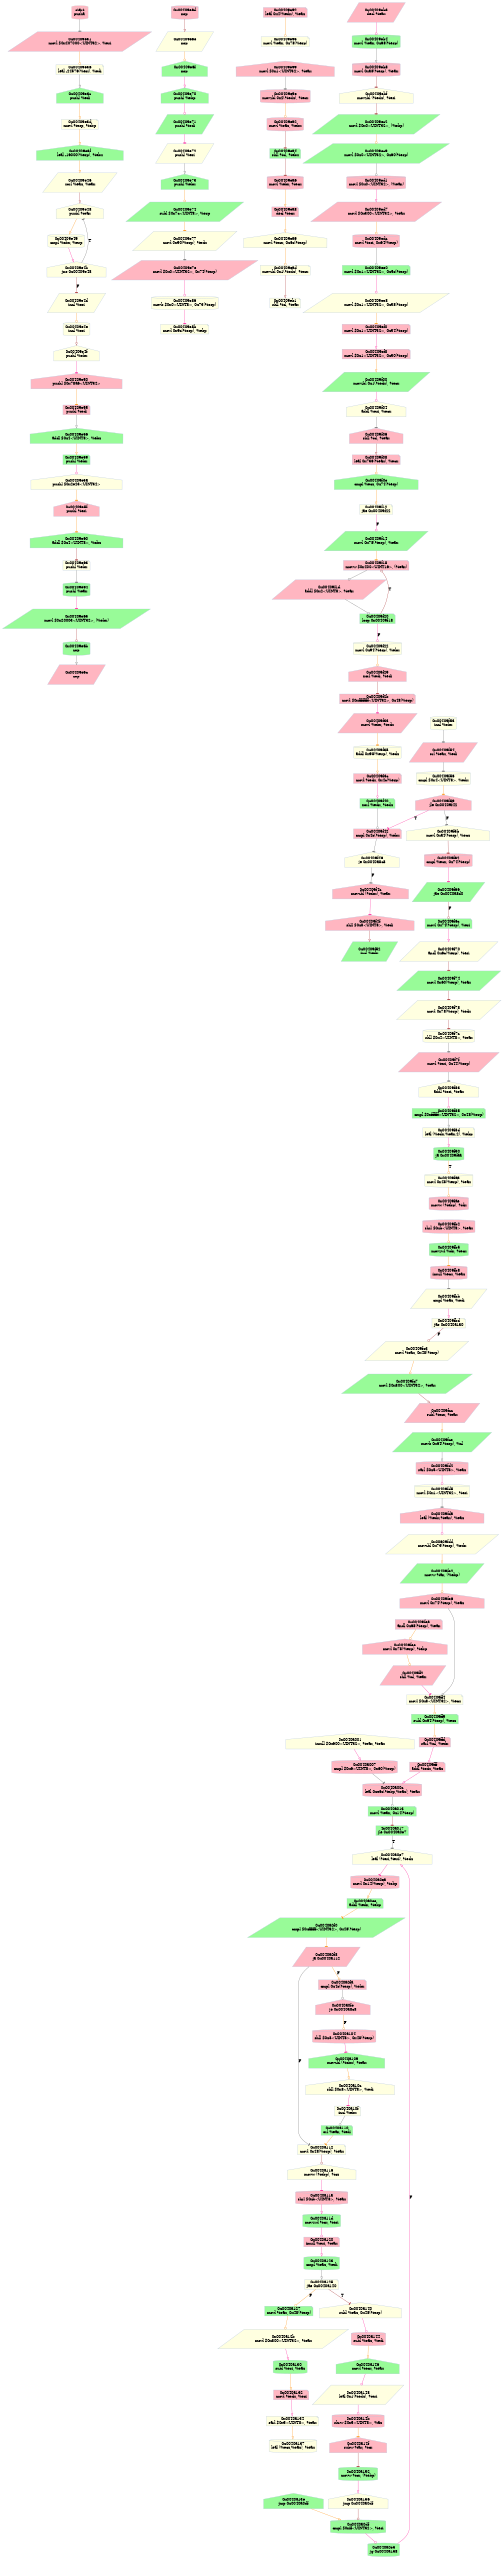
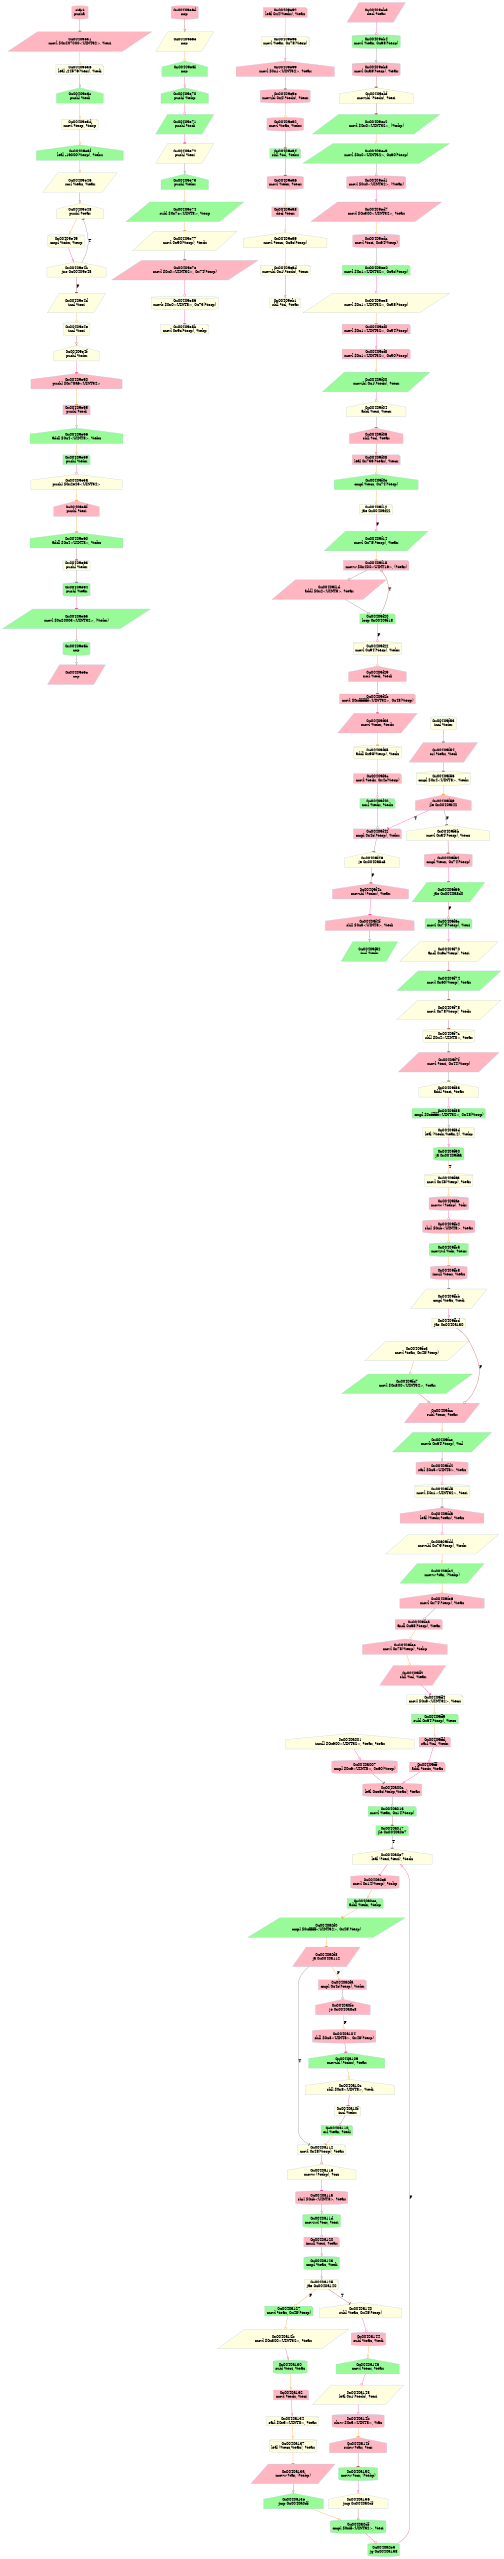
edge "0x00409e95 movl %eax, 0x78(%esp)" -> "0x00409e99 movl $0x1<UINT32>, %eax": added
edge "0x00409fae movw (%ebp), %dx" -> "0x00409fb2 shrl $0xb<UINT8>, %eax": added
edge "0x00409fbd jae 0x0040a1a0" -> "0x00409fc3 movl %eax, 0x48(%esp)": now "0x00409fbd jae 0x0040a1a0" -> "0x00409fcc subl %ecx, %eax"
edge "0x00409fe6 movl 0x74(%esp), %eax" -> "0x00409ff4 movl $0x8<UINT32>, %ecx": now "0x00409fe6 movl 0x74(%esp), %eax" -> "0x00409fea andl 0x68(%esp), %eax"
node "4x0040a017 jle 0x0040a0e7": label "4x0040a017 jle 0x0040a0e7" -> "0x0040a017 jle 0x0040a0e7"
edge "0x0040a0f8 ja 0x0040a112" -> "0x0040a112 movl 0x48(%esp), %eax": label "F" -> "T"
node "0x0040a13a movw %ax, (%ebp)": added
